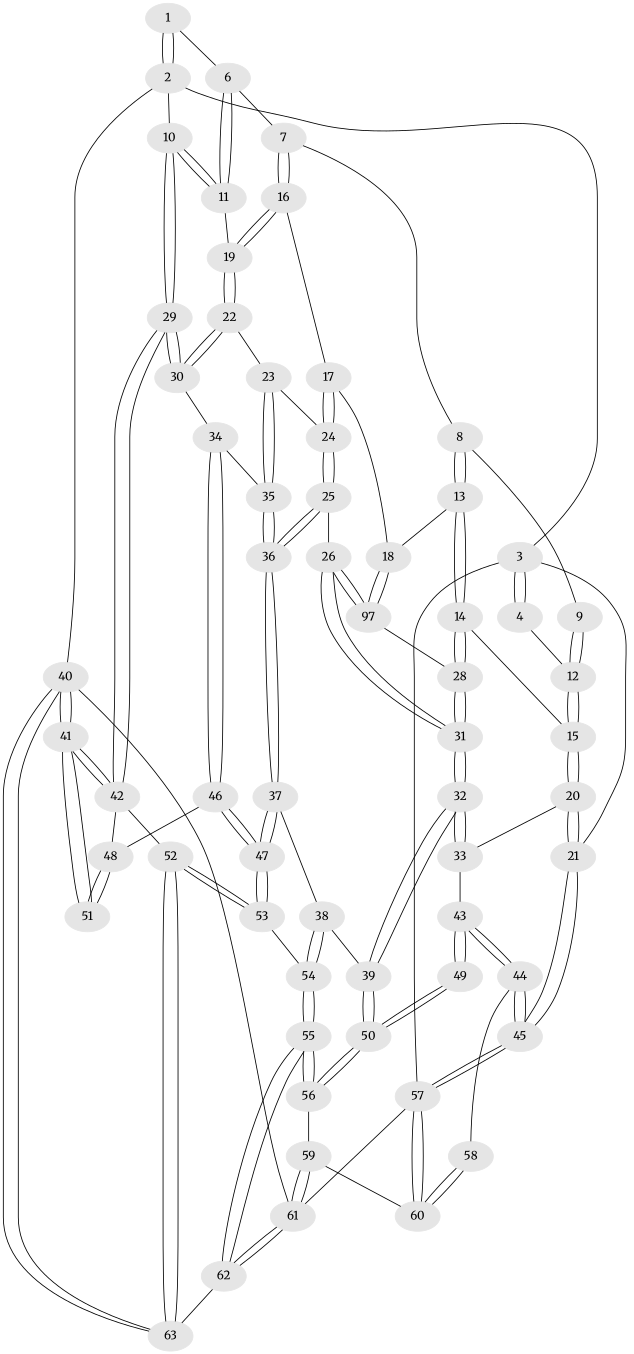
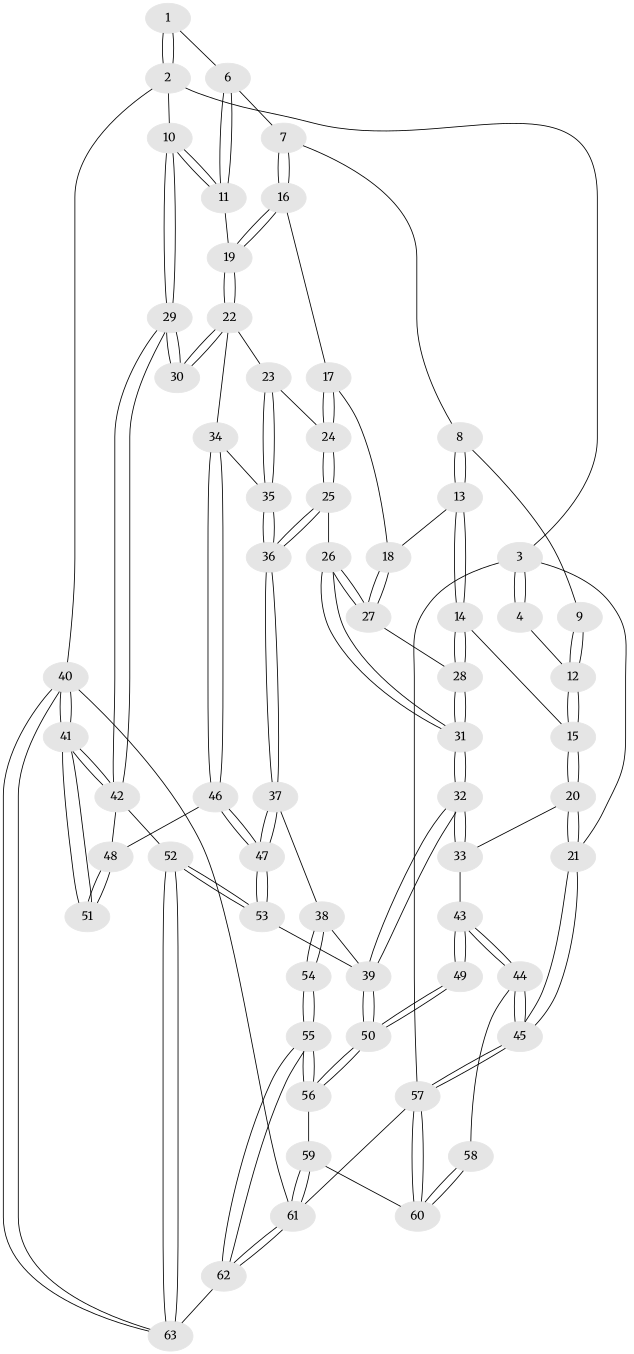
edge "30" -- "34": now "22" -- "34"
node "97": label "97" -> "27"
edge "53" -- "54": now "53" -- "39"
